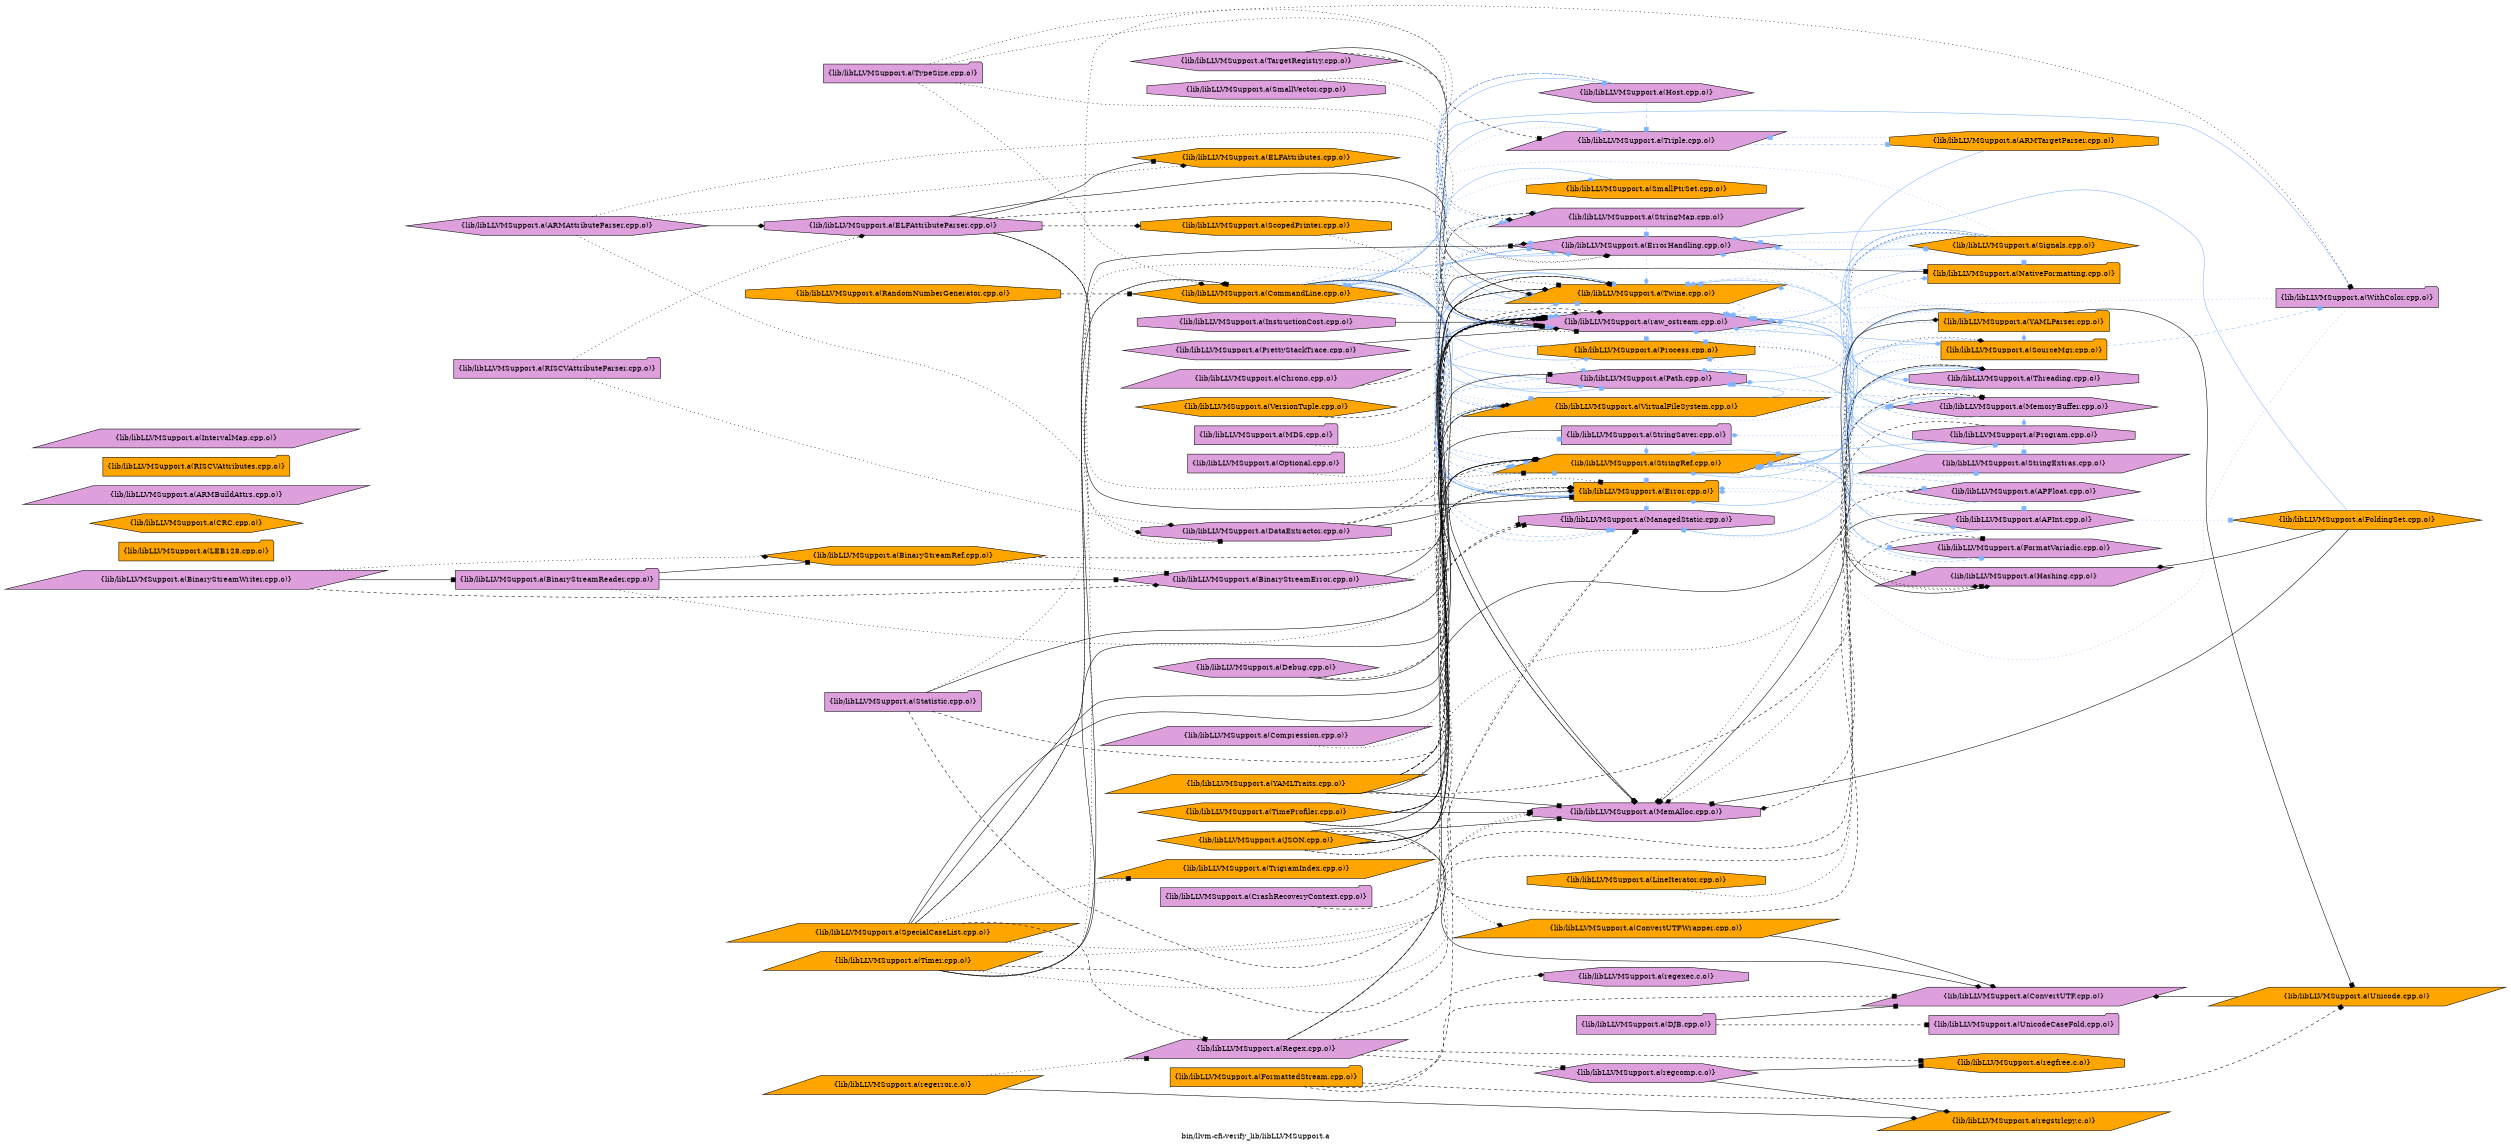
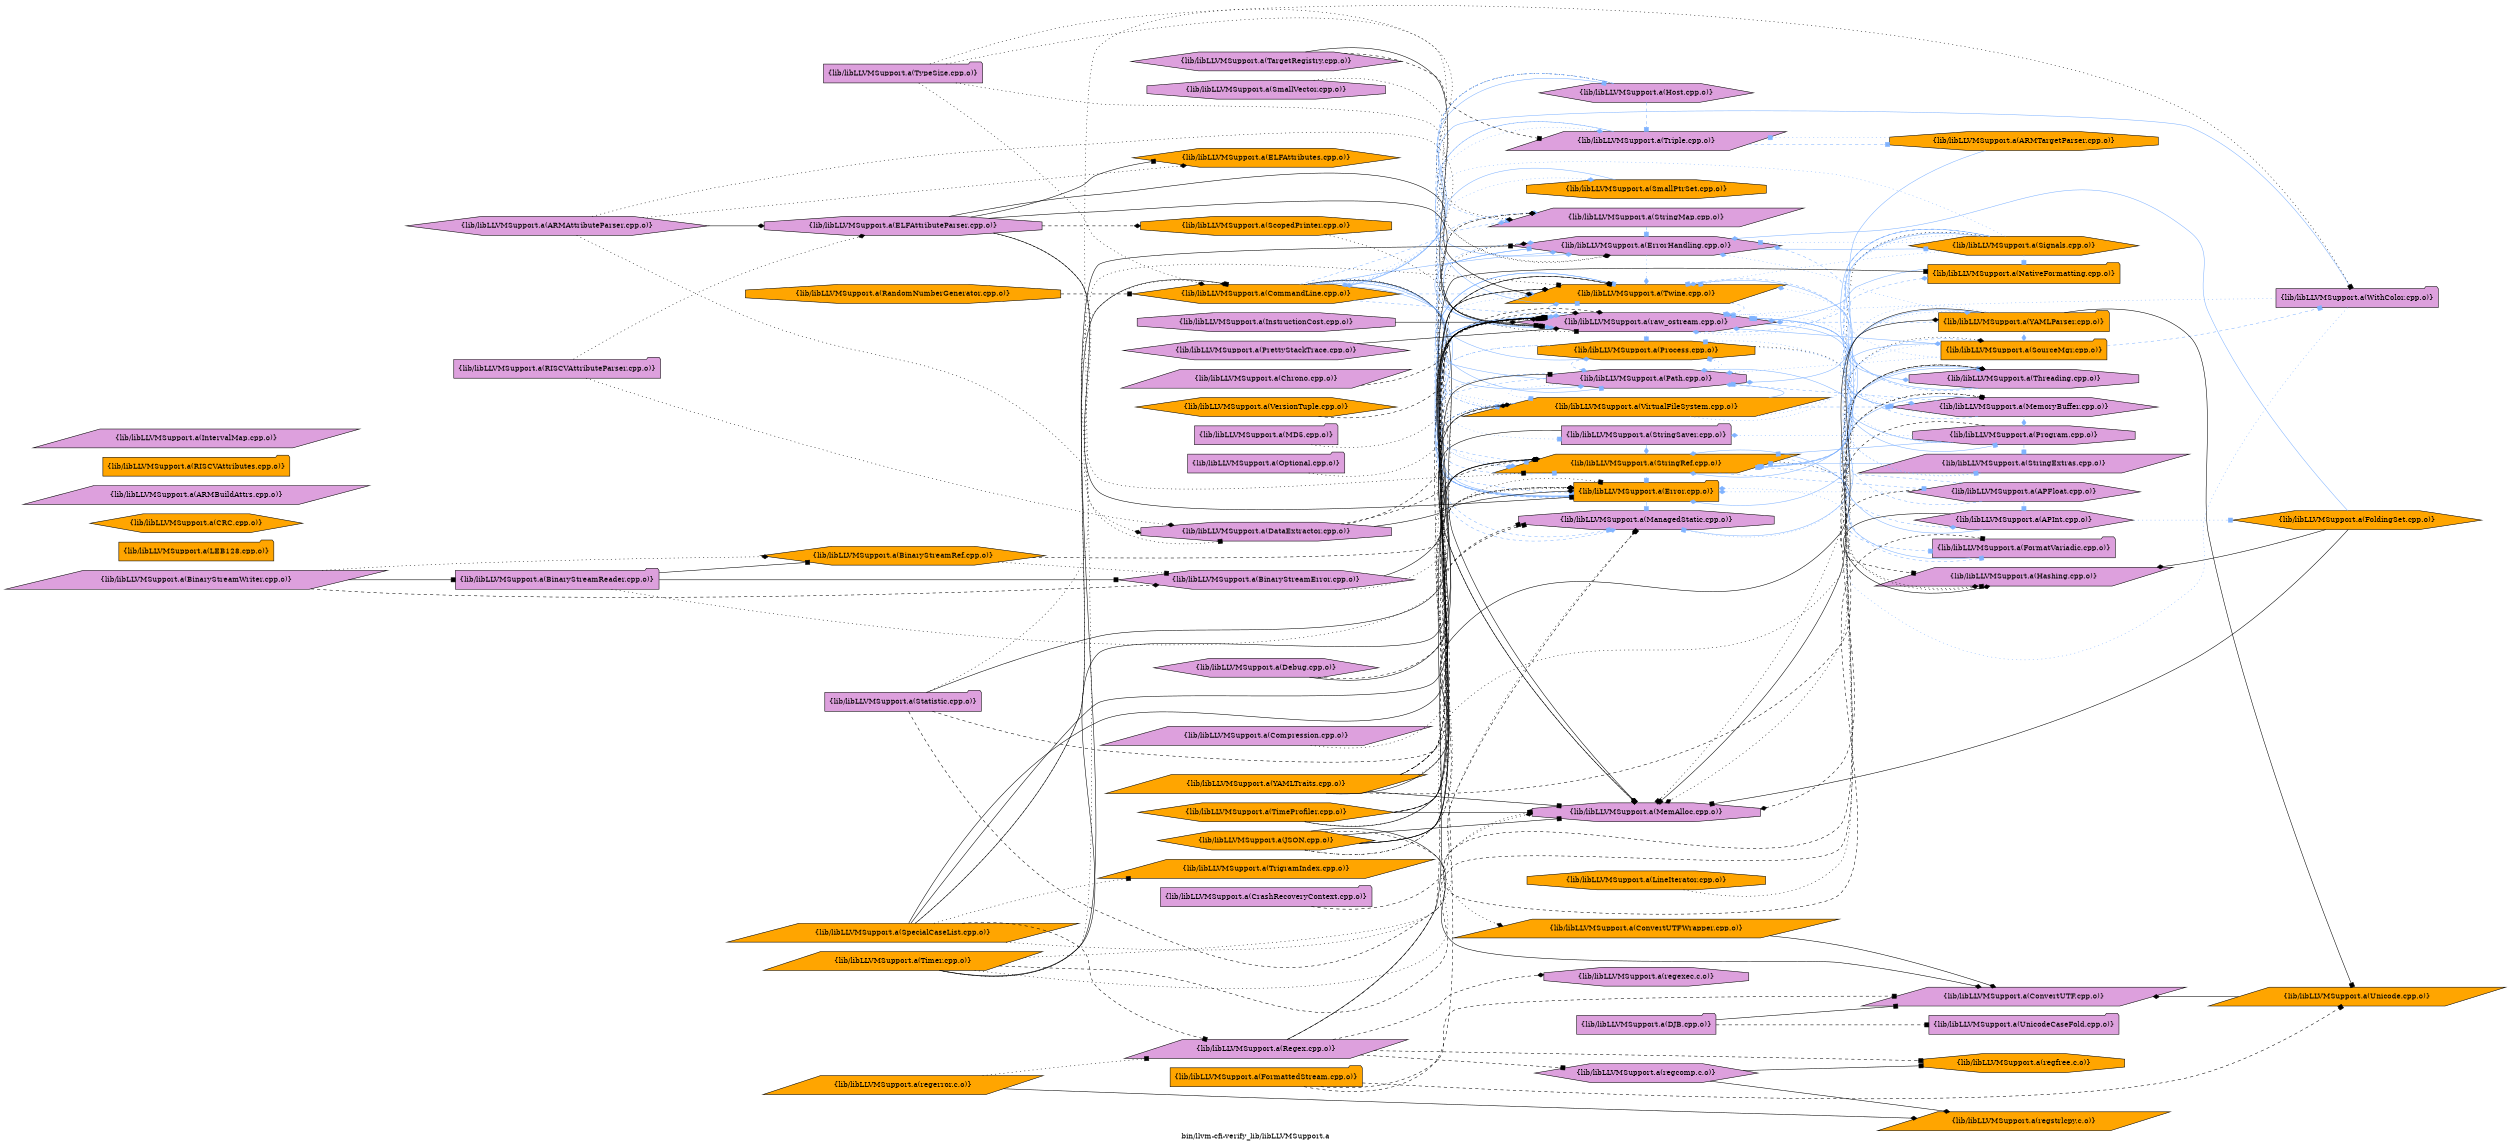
edge "{lib/libLLVMSupport.a(ELFAttributeParser.cpp.o)}" -> "{lib/libLLVMSupport.a(raw_ostream.cpp.o)}": style dashed -> solid
node "{lib/libLLVMSupport.a(FormatVariadic.cpp.o)}": shape hexagon -> folder
